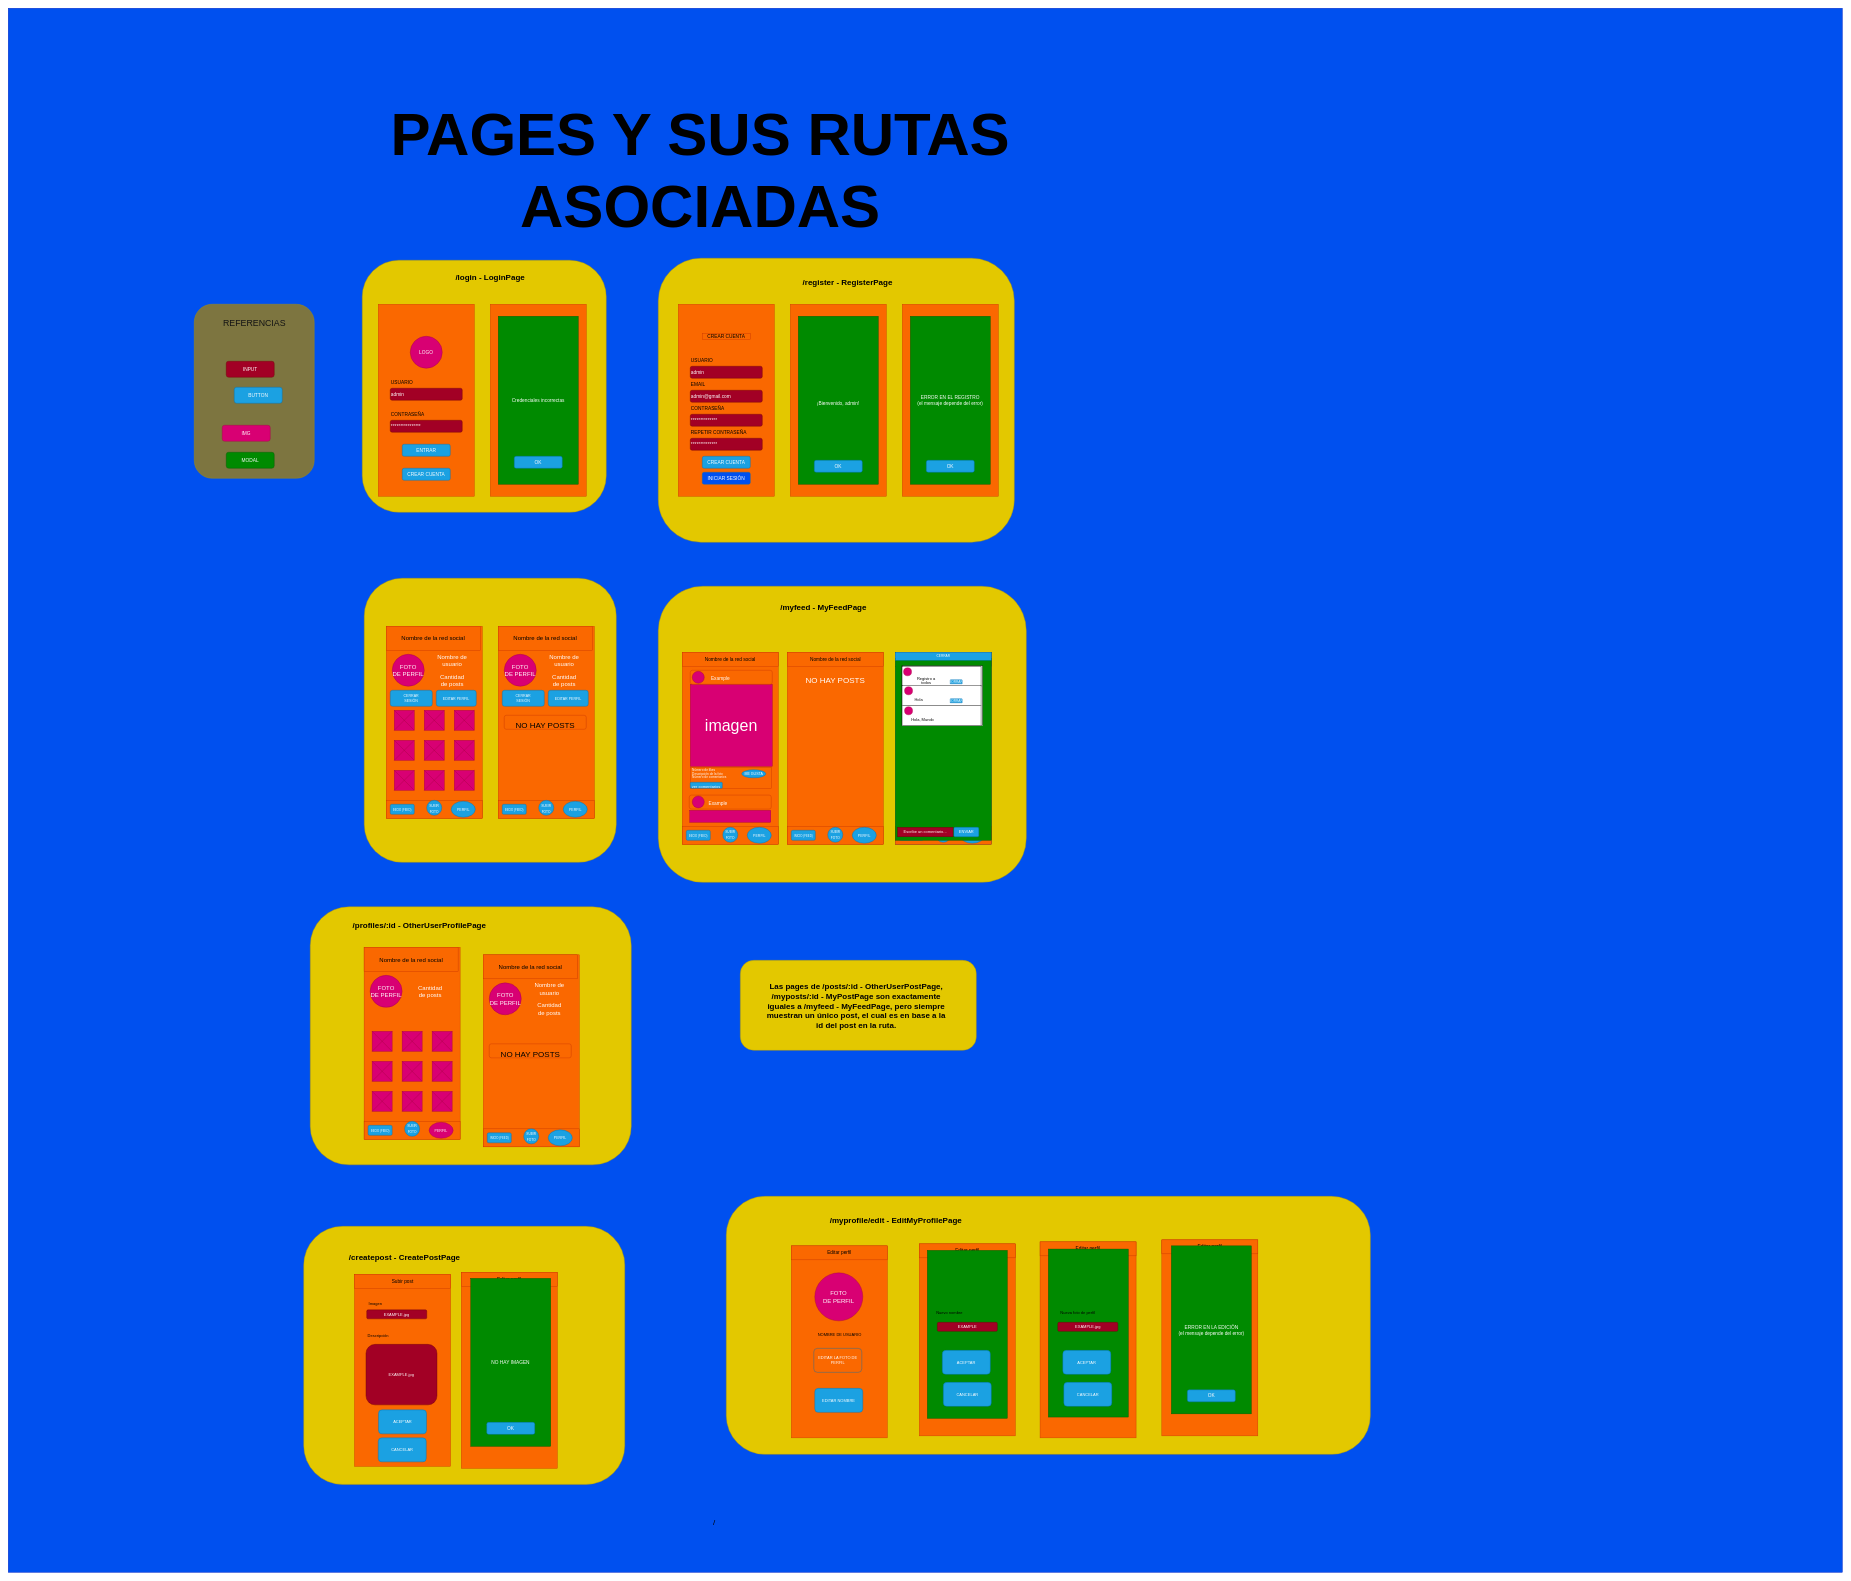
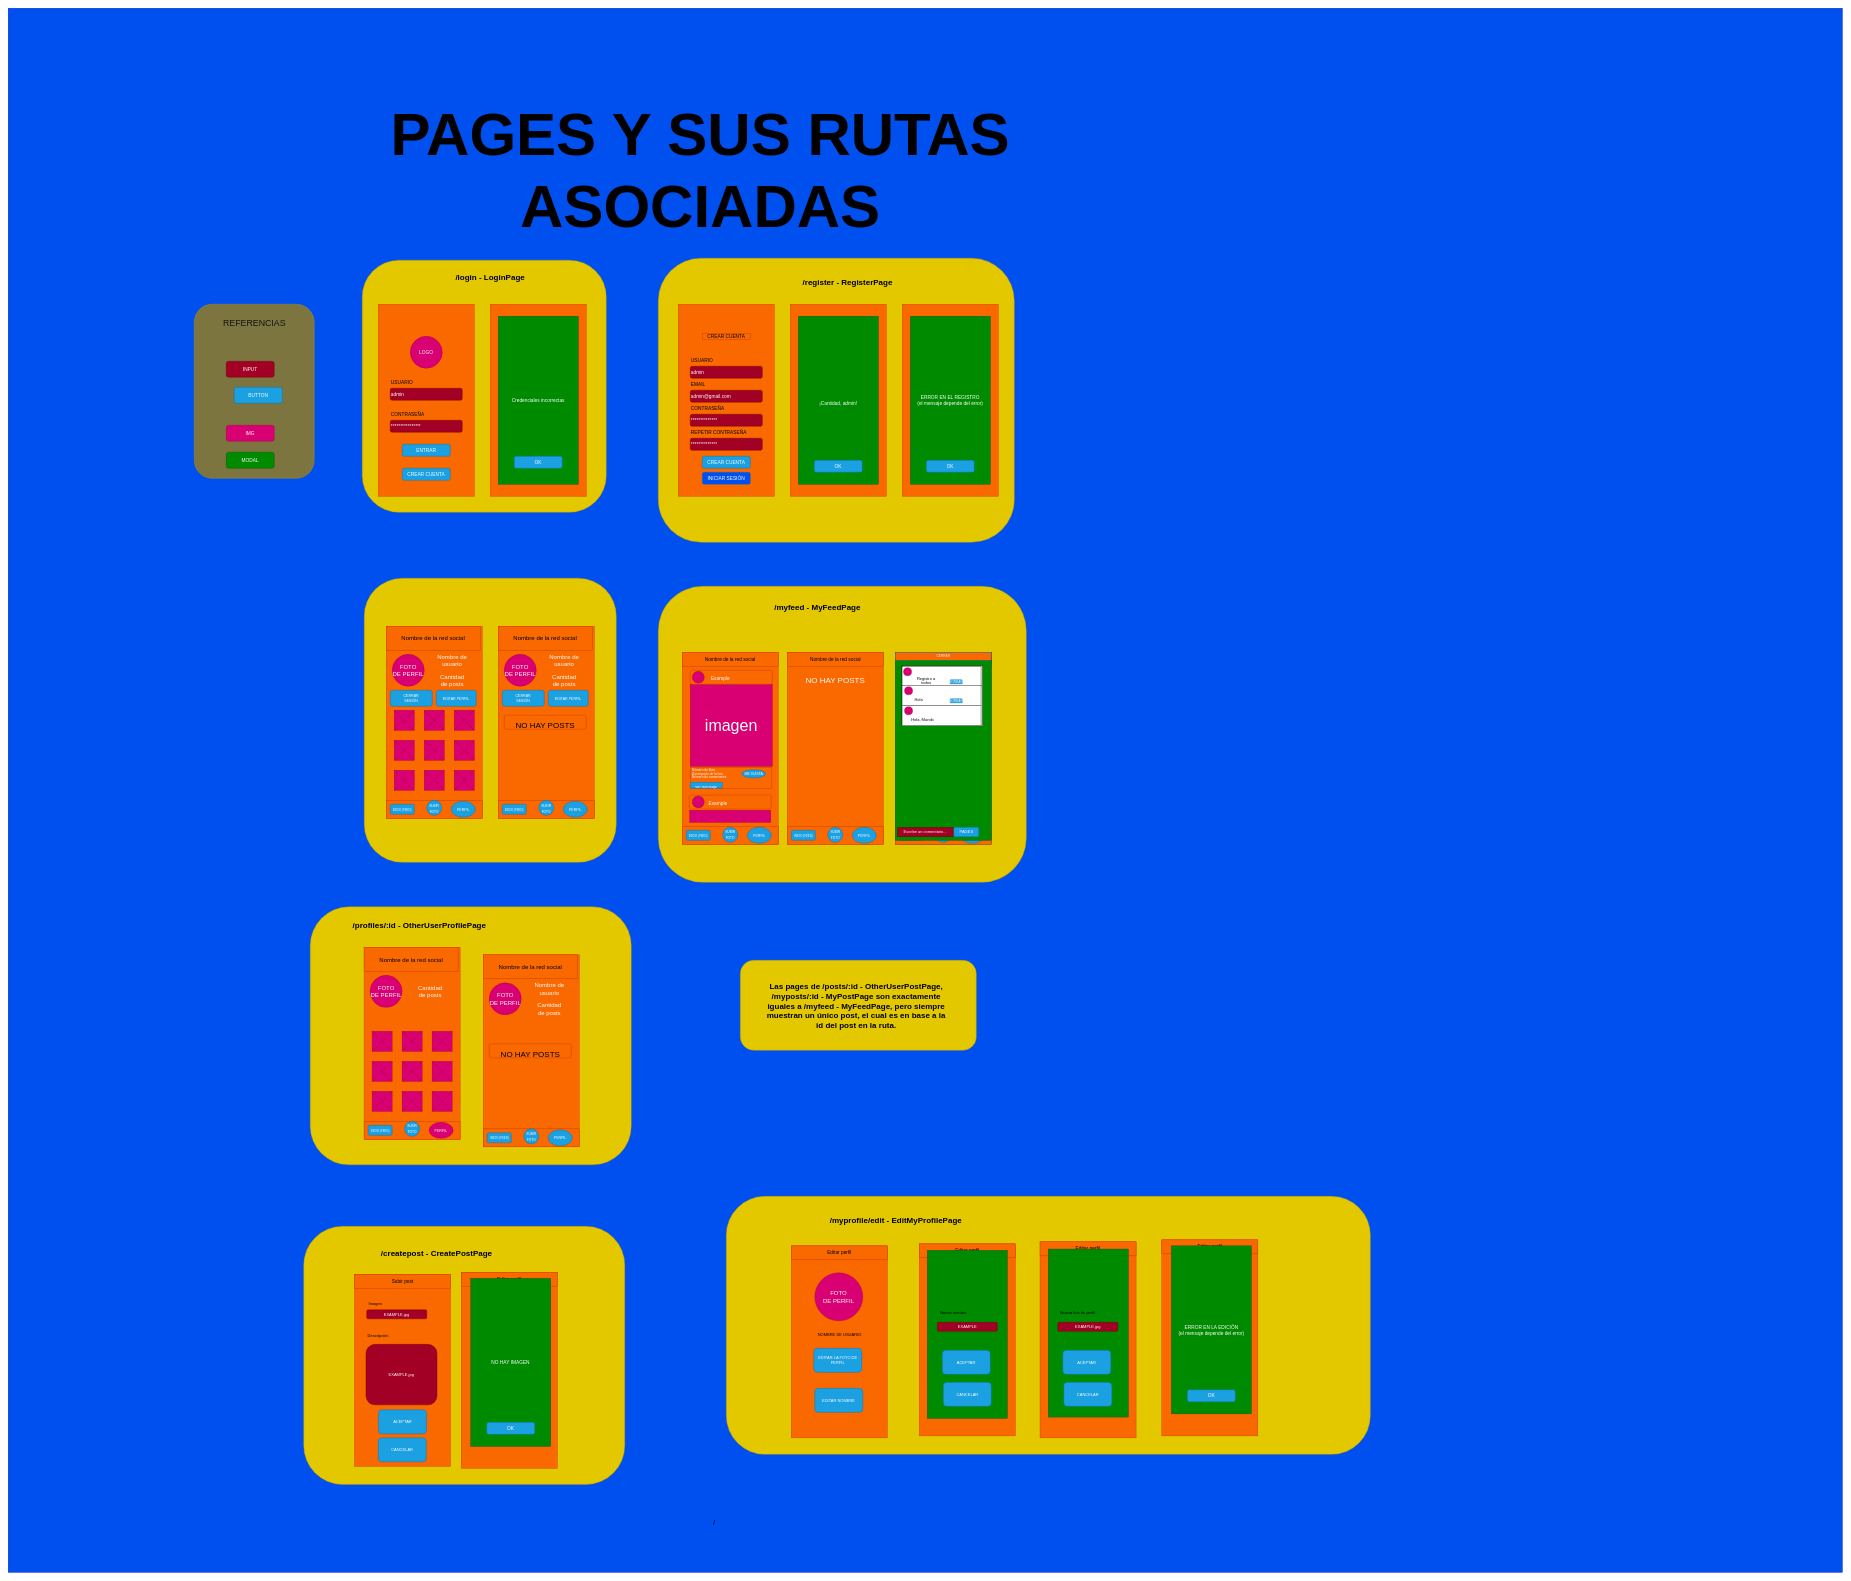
node "¡Bienvenido, admin!": label "¡Bienvenido, admin!" -> "¡Cantidad, admin!"
node "IMG": moved (246, 433) -> (250, 433)
node "/myfeed - MyFeedPage": moved (824, 607) -> (818, 607)
node "CERRAR": fillcolor #1ba1e2 -> #fa6800
node "ver comentarios": label "ver comentarios" -> "ver mensaje"
node "ENVIAR": label "ENVIAR" -> "PAGES"
node "/createpost - CreatePostPage": moved (405, 1257) -> (437, 1253)
node "Nuevo nombre": moved (949, 1312) -> (953, 1312)
node "EDITAR LA FOTO DE PERFIL": fillcolor #fa6800 -> #1ba1e2
